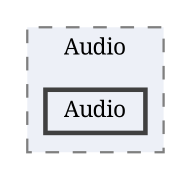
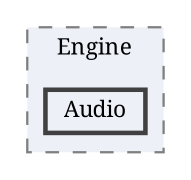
cluster "Audio": label "Audio" -> "Engine"
